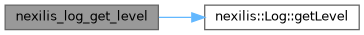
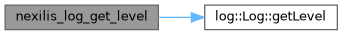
node "nexilis::Log::getLevel": label "nexilis::Log::getLevel" -> "log::Log::getLevel"
